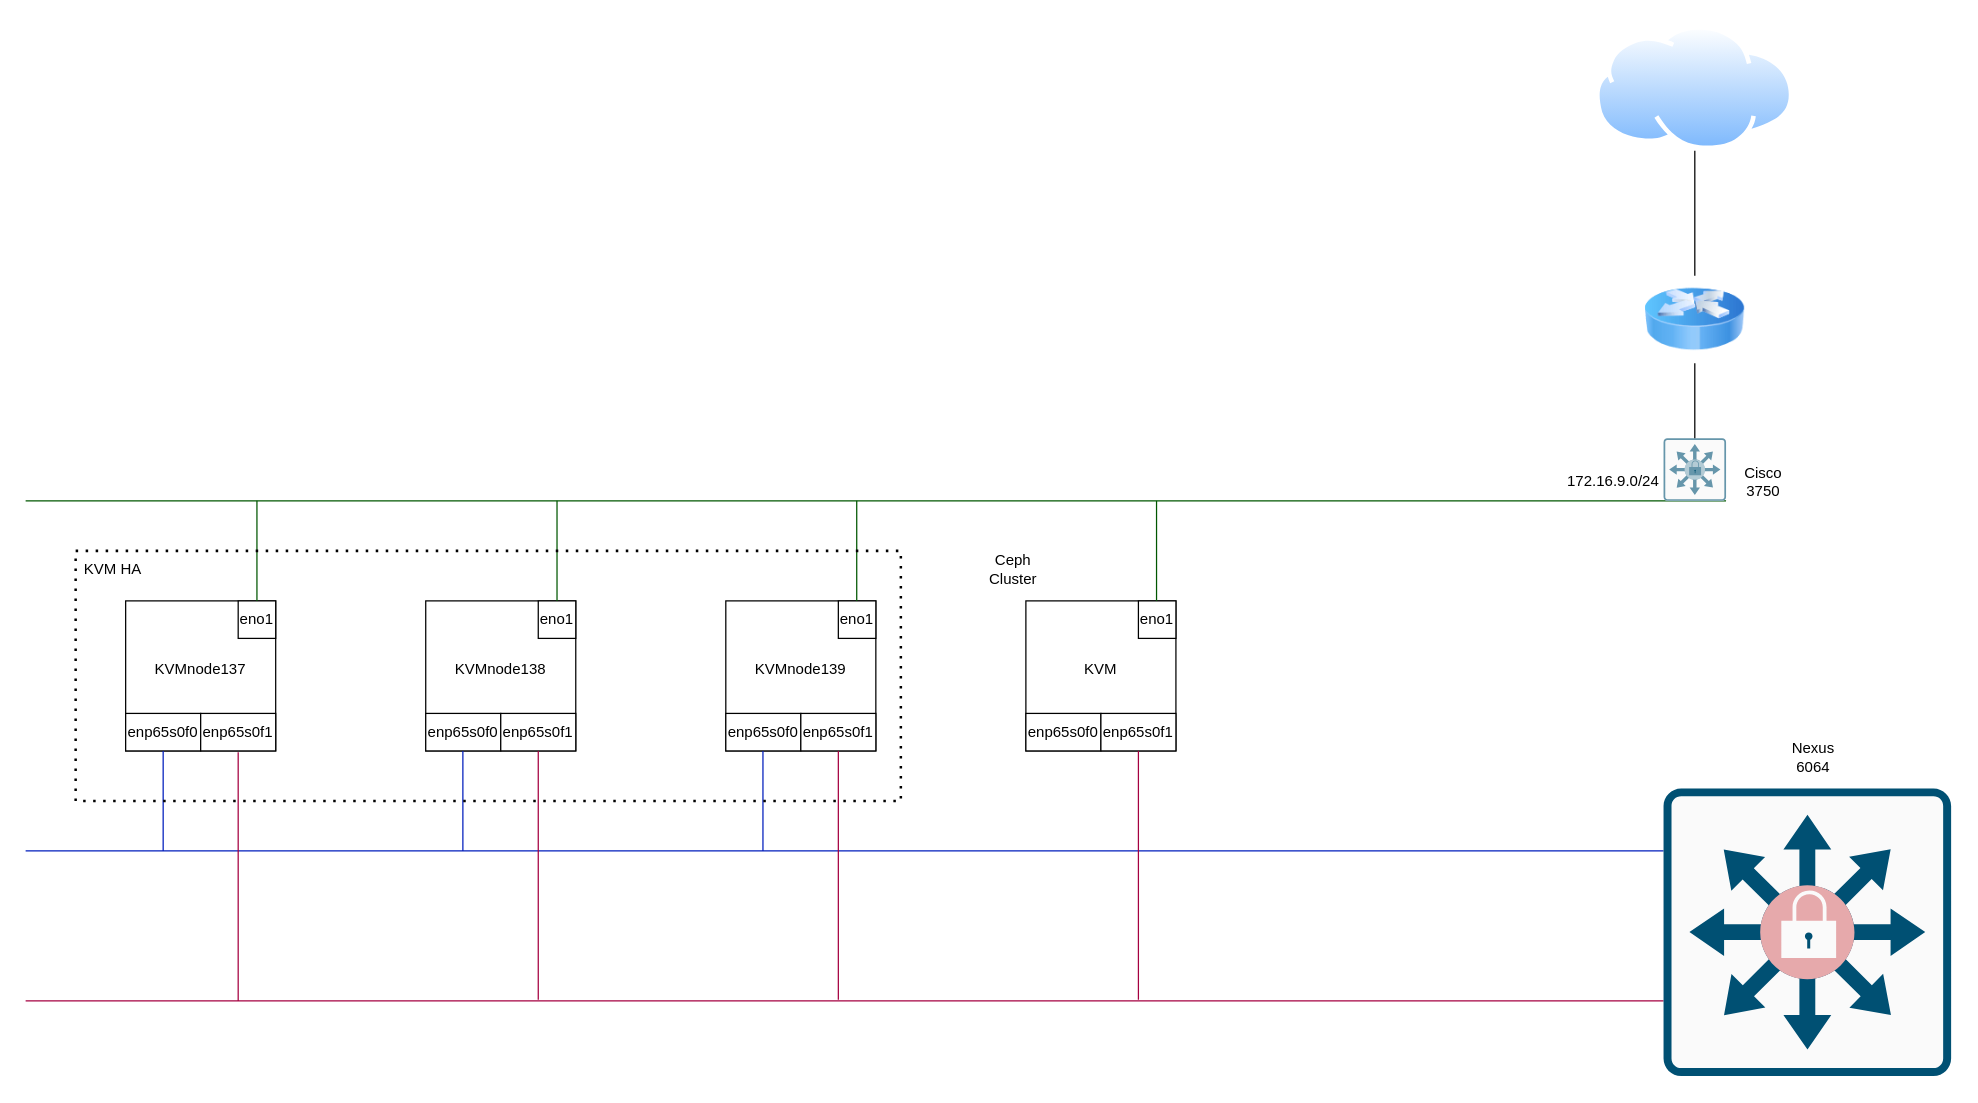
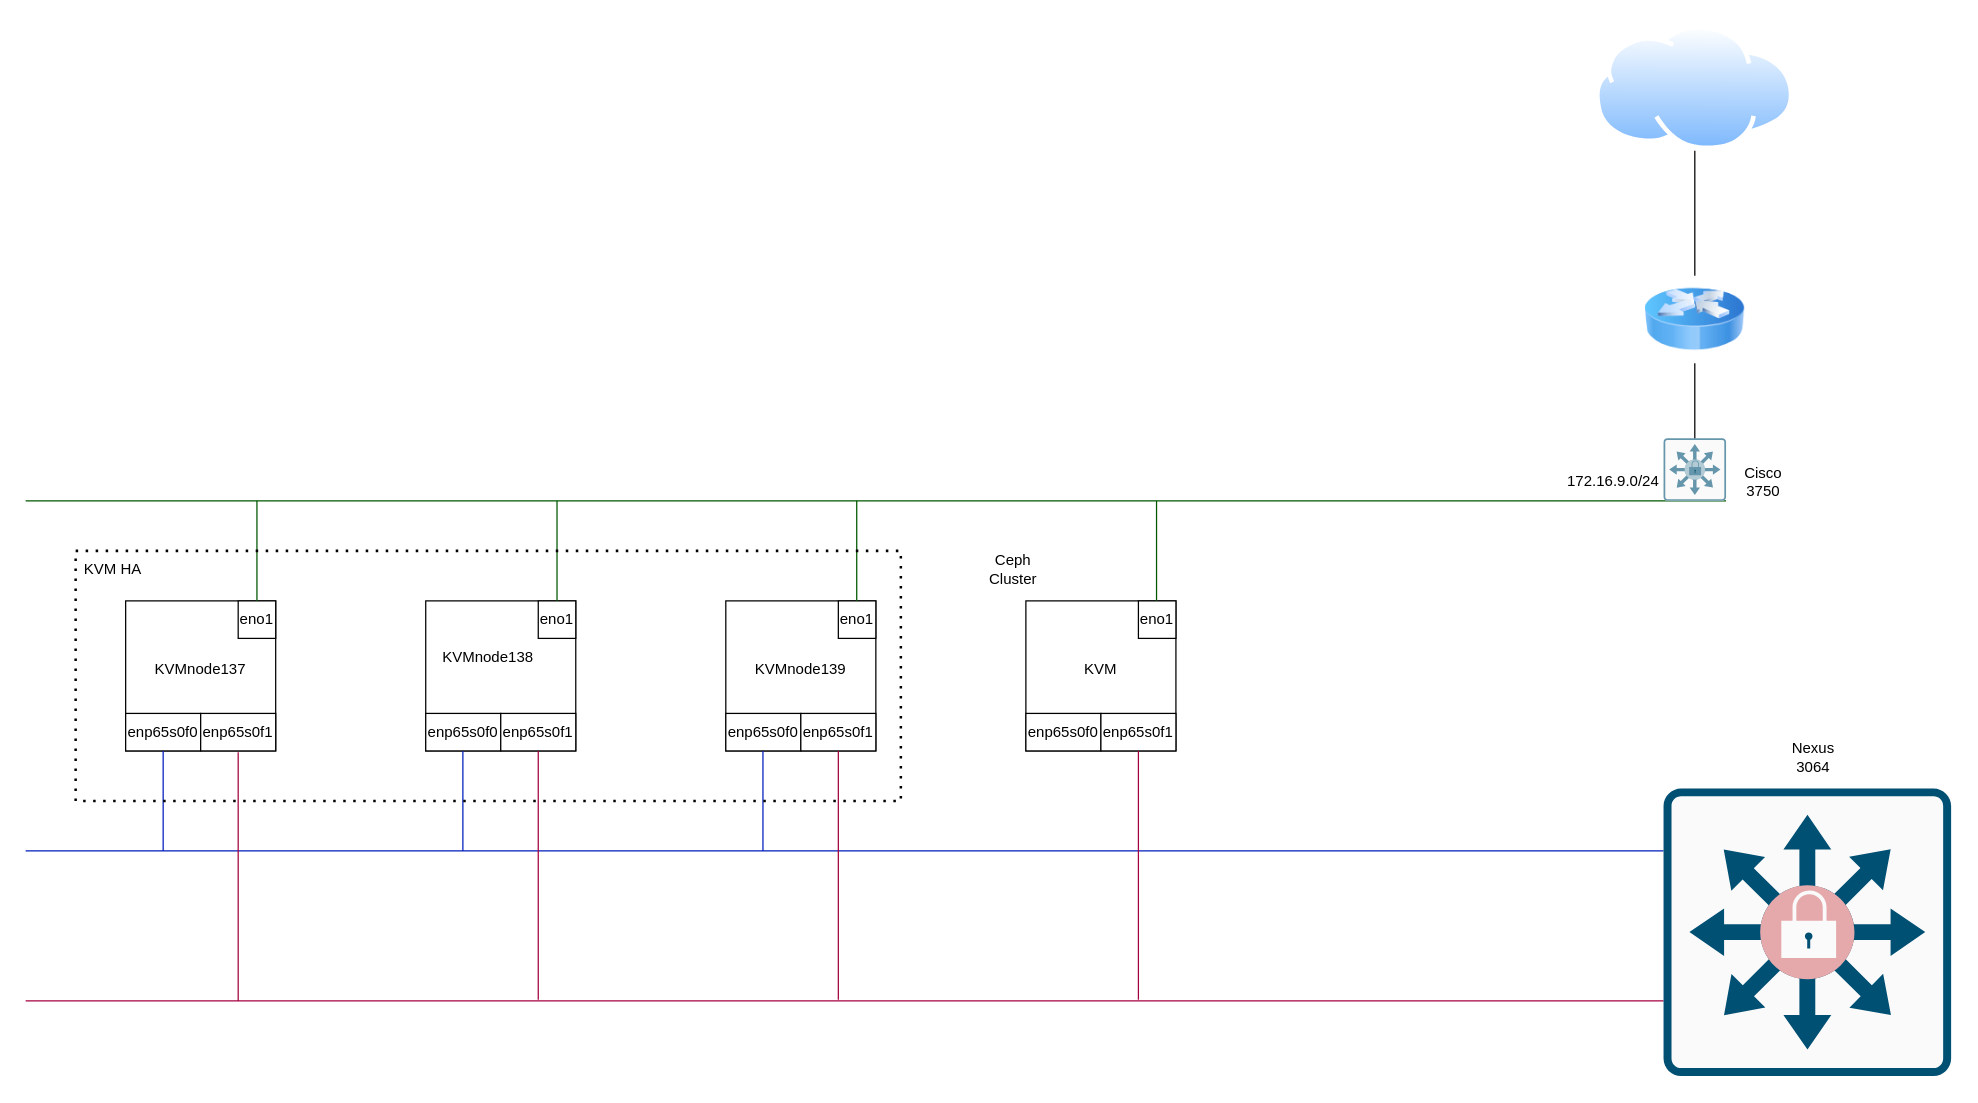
node "KVMnode138": moved (501, 669) -> (488, 657)
node "Nexus 6064": label "Nexus 6064" -> "Nexus 3064"
